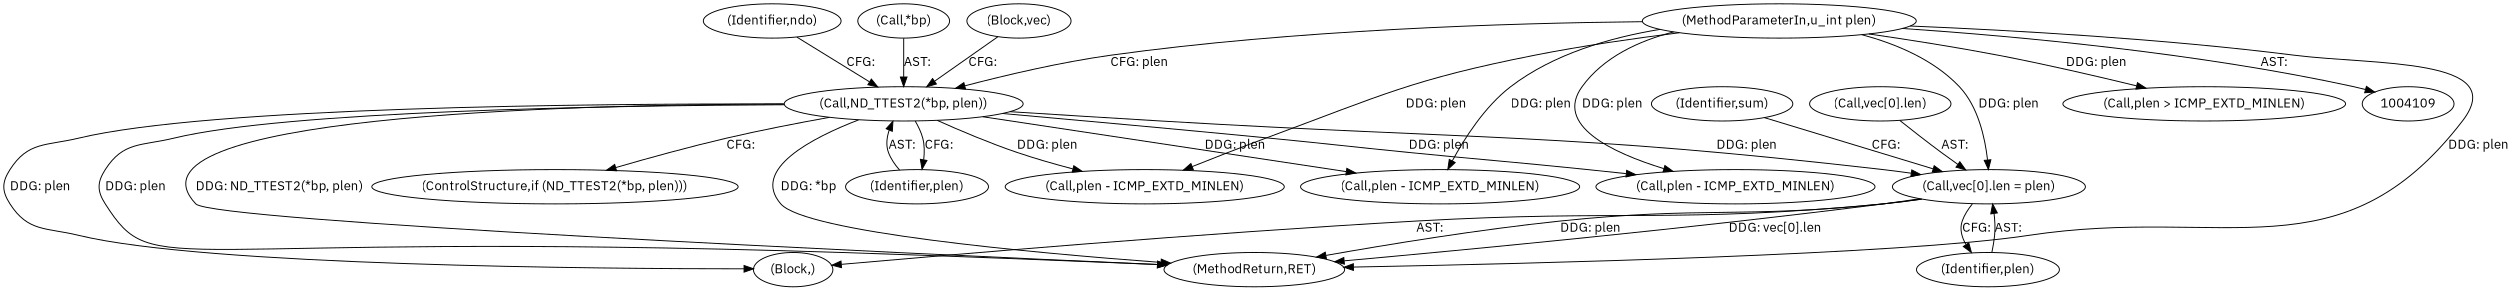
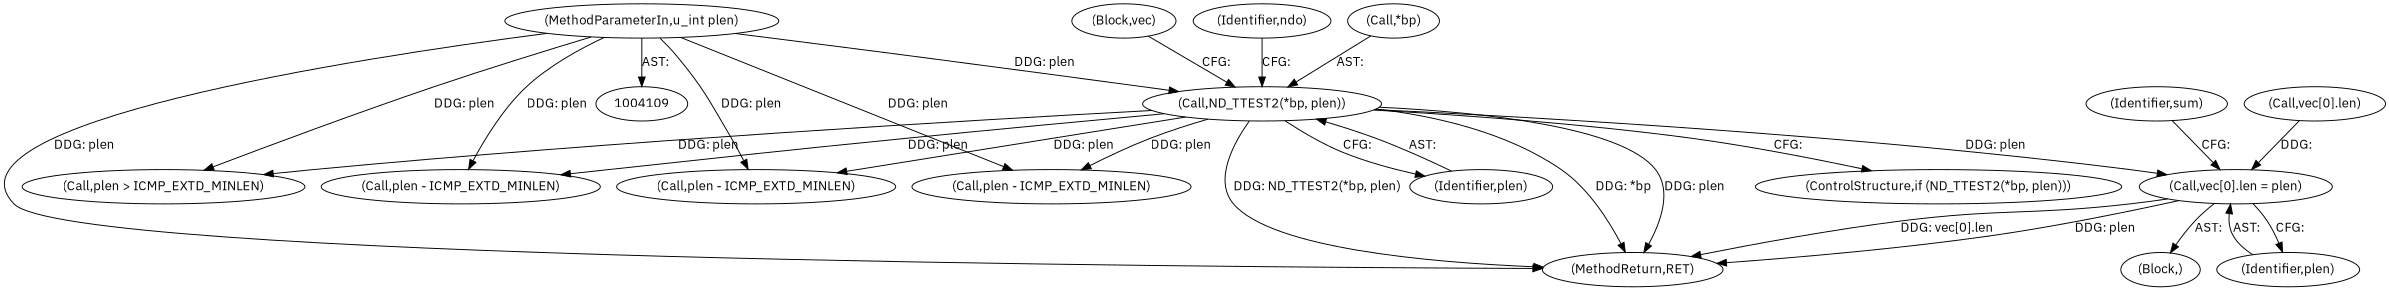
edge "(MethodParameterIn,u_int plen)" -> "(Call,ND_TTEST2(*bp, plen))": label "CFG: plen" -> "DDG: plen"
edge "(MethodParameterIn,u_int plen)" -> "(Call,vec[0].len = plen)": removed, label "DDG: plen"
edge "(Call,vec[0].len)" -> "(Call,vec[0].len = plen)": label "AST: " -> "DDG: "
edge "(Call,ND_TTEST2(*bp, plen))" -> "(Block,)": now "(Call,ND_TTEST2(*bp, plen))" -> "(Call,plen > ICMP_EXTD_MINLEN)"
